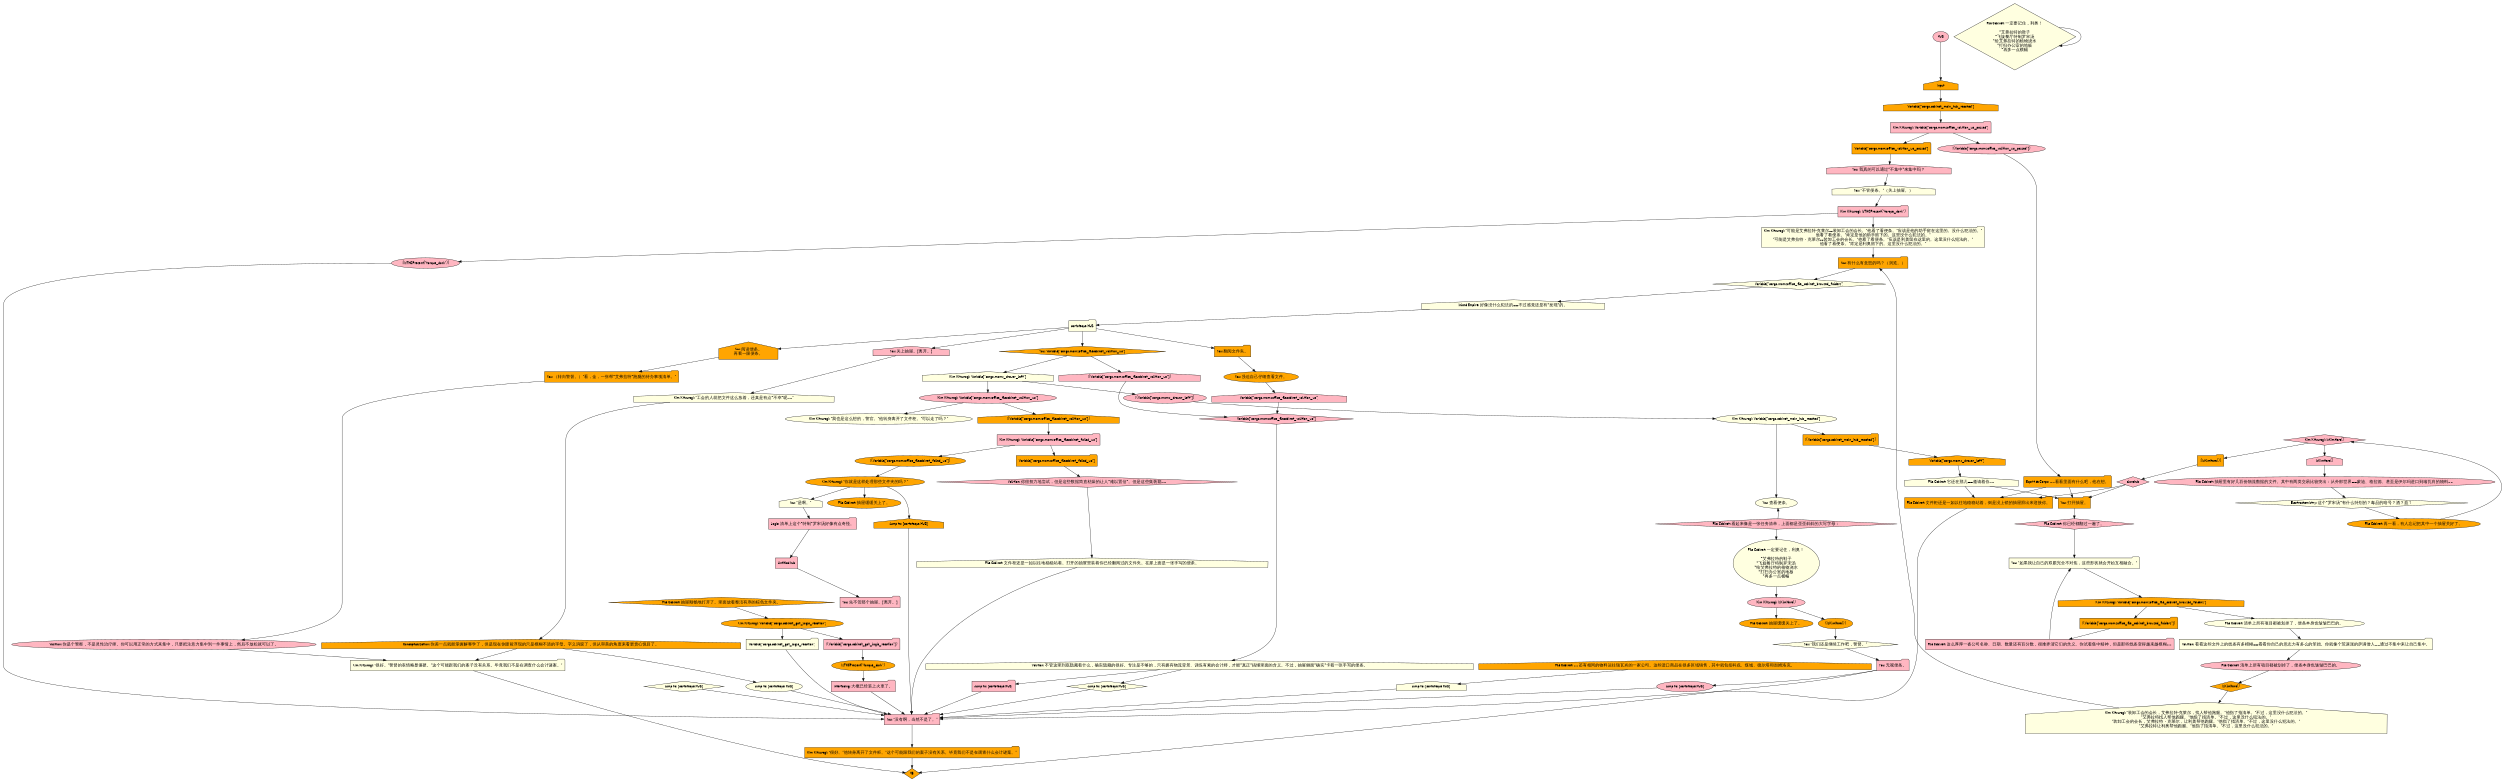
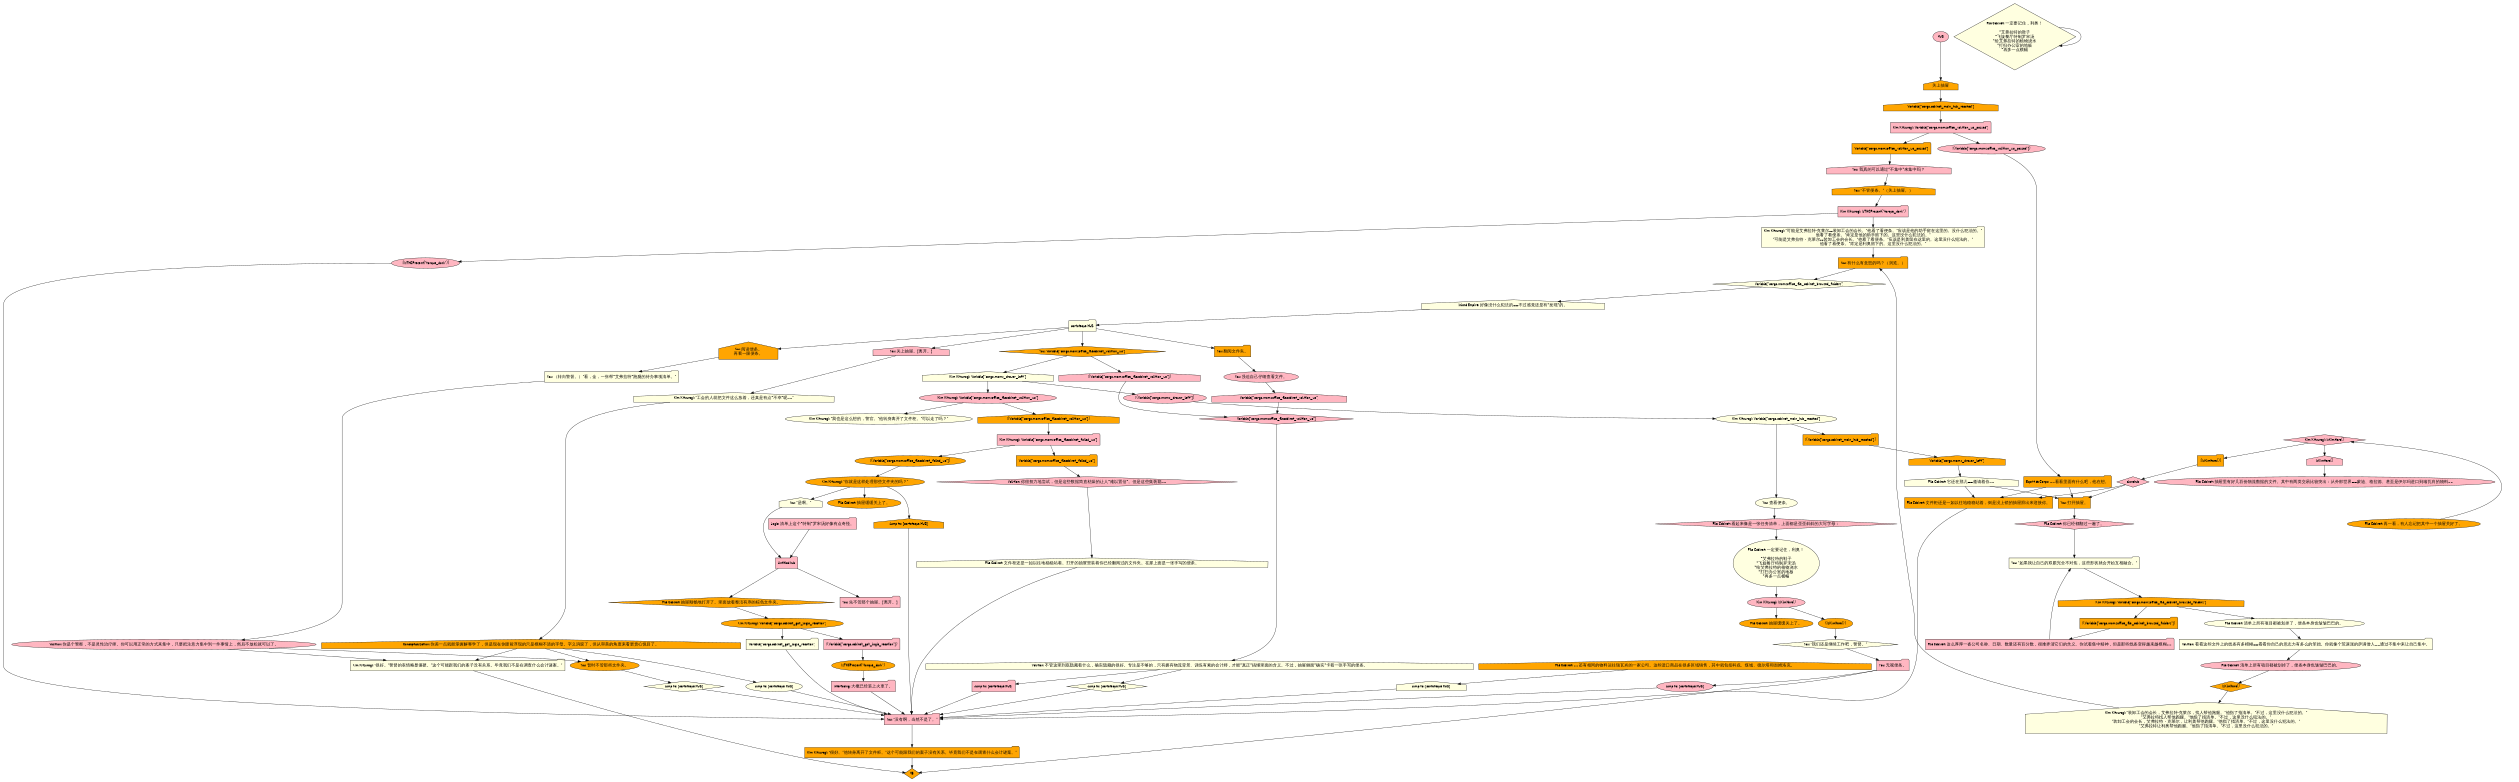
node "input": label "input" -> "关上抽屉"
node "You: “不管便条。”（关上抽屉。）": fillcolor lightyellow -> orange
node "You: （转向警督。）“看，金，一张帮*艾弗拉特*跑腿的待办事项清单。”": fillcolor orange -> lightyellow
node "You: 强迫自己仔细查看文件。": fillcolor orange -> lightpink
node "Electrochemistry: 这个*罗宋汤*有什么特别的？毒品的暗号？酒？血？": removed
edge "You: “是啊。”" -> "Logic: 清单上这个*特制*罗宋汤好像有点奇怪。": now "You: “是啊。”" -> "Untitled hub"
edge "File Cabinet: 看起来像是一张任务清单，上面都是歪歪斜斜的大写字母：" -> "You: 查看便条。": reversed
edge "Untitled hub" -> "File Cabinet: 抽屉顺畅地打开了。里面放着整洁有序的棕色文件夹。": added
node "You: 暂时不管那些文件夹。": added
